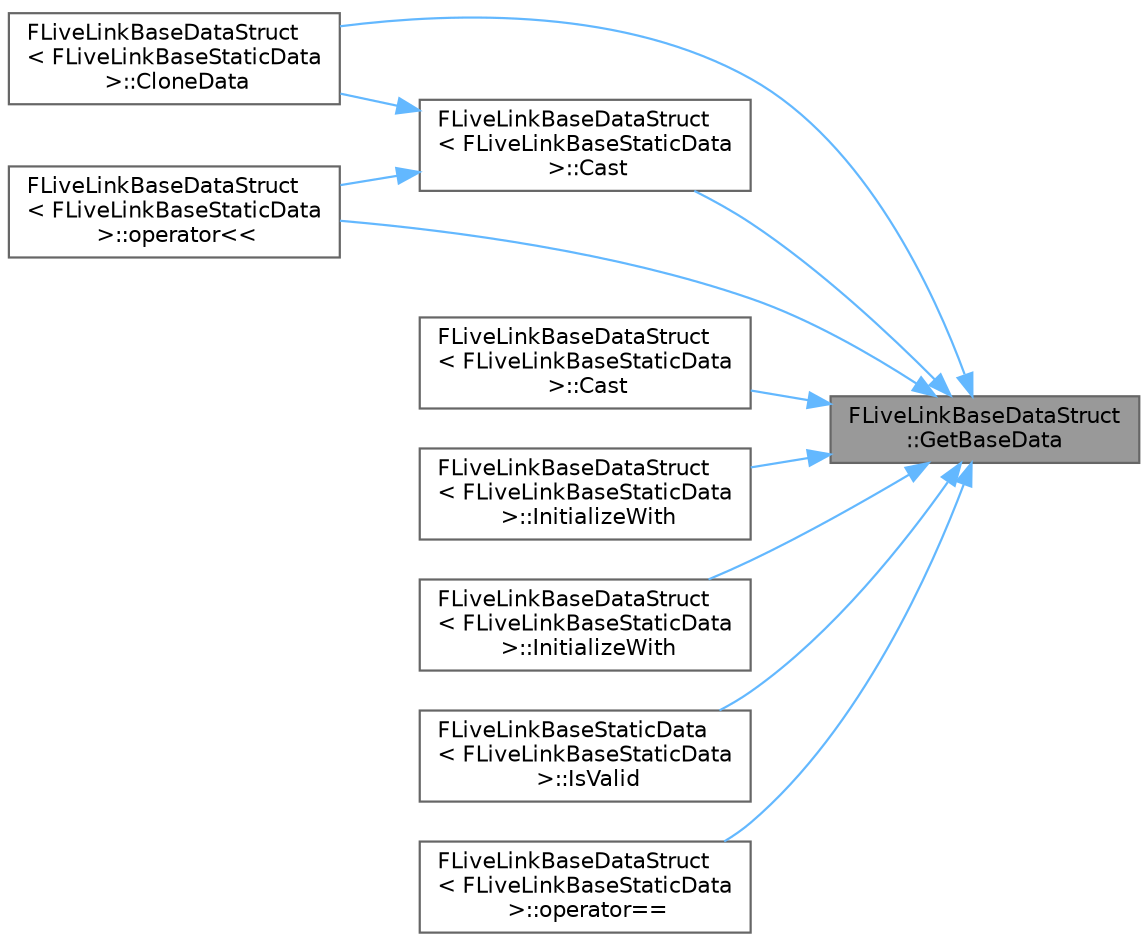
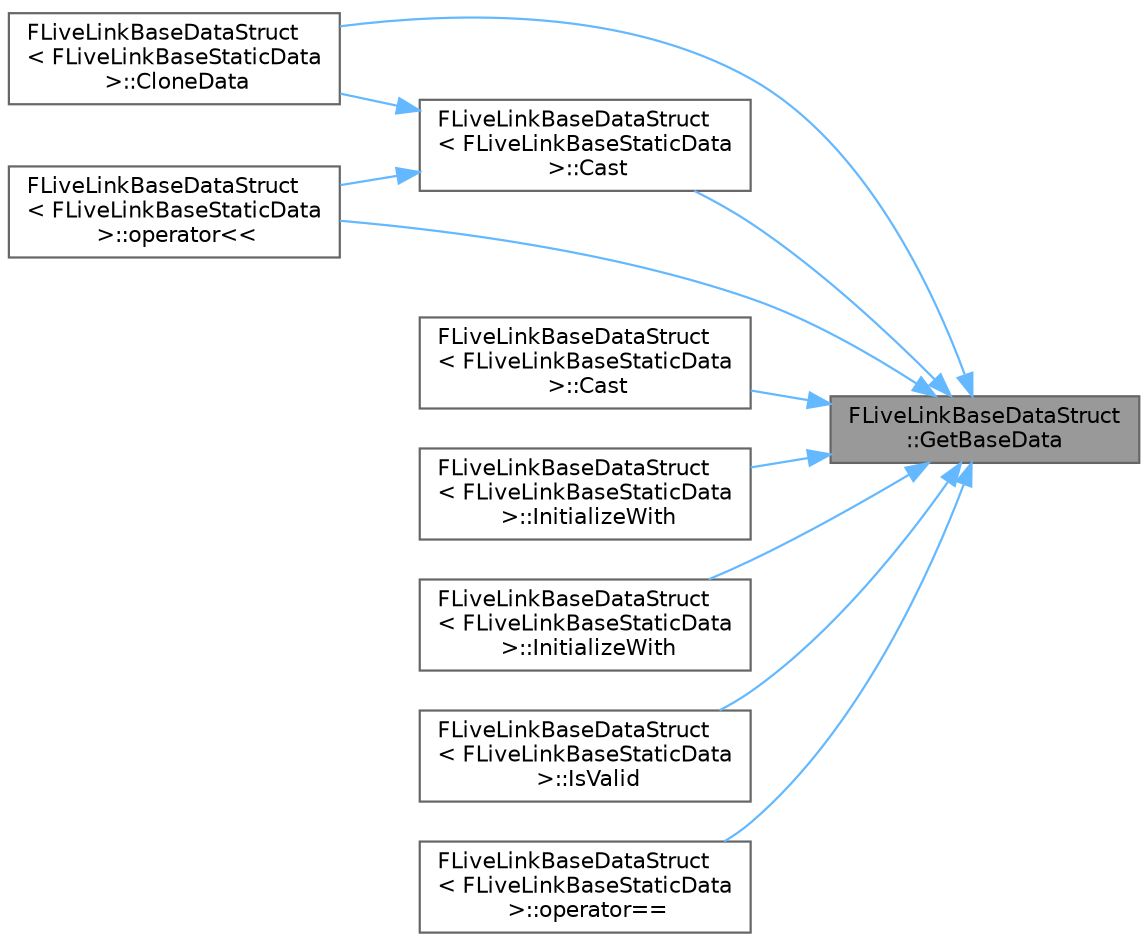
node "FLiveLinkBaseStaticData < FLiveLinkBaseStaticData >::IsValid": label "FLiveLinkBaseStaticData < FLiveLinkBaseStaticData >::IsValid" -> "FLiveLinkBaseDataStruct < FLiveLinkBaseStaticData >::IsValid"
